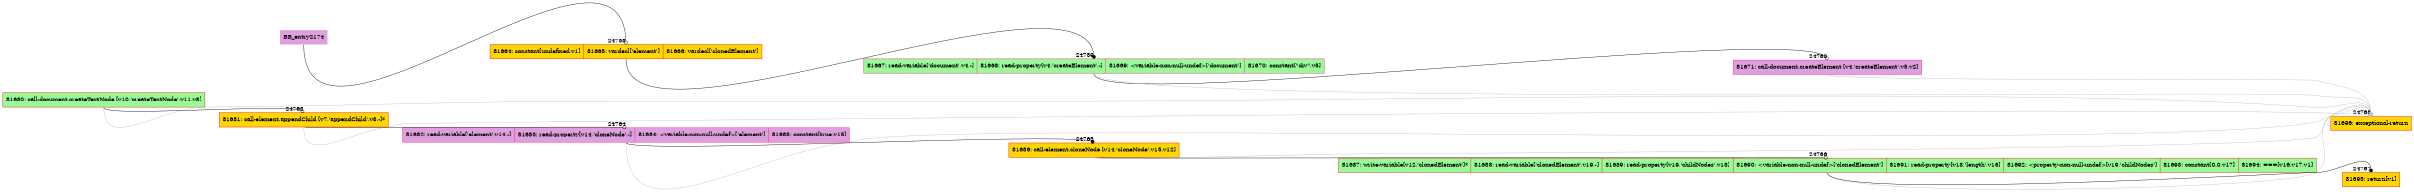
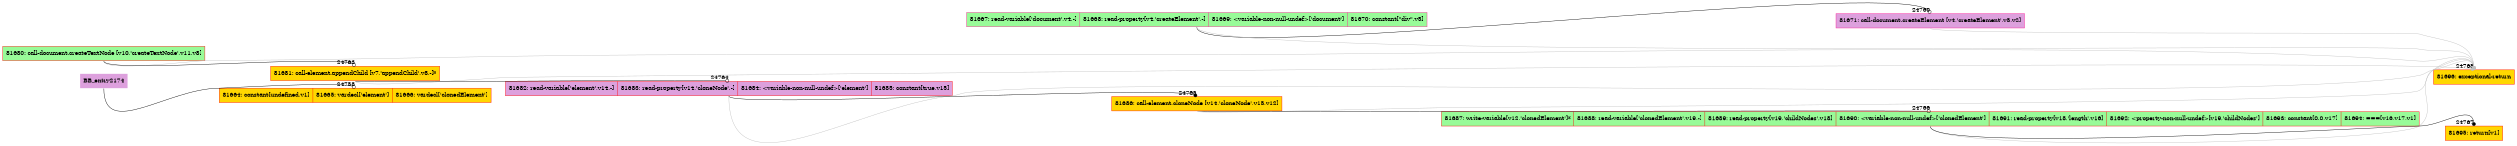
edge "81664: constant[undefined,v1]" -> "81667: read-variable['document',v4,-]": removed
node "81696: exceptional-return": color deeppink -> red
node "81682: read-variable['element',v14,-]": color deeppink -> red
